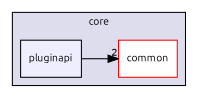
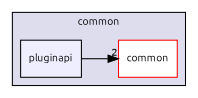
cluster "core": label "core" -> "common"
